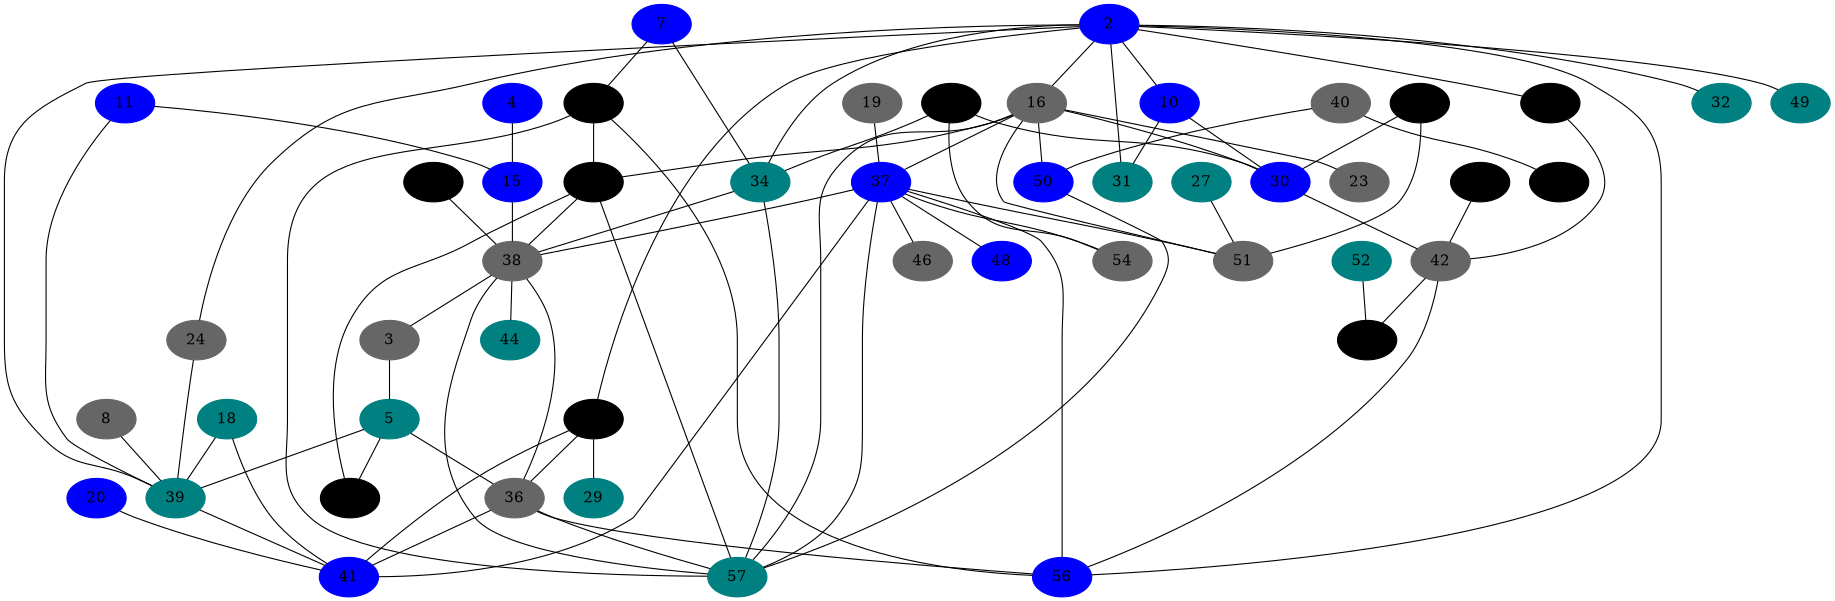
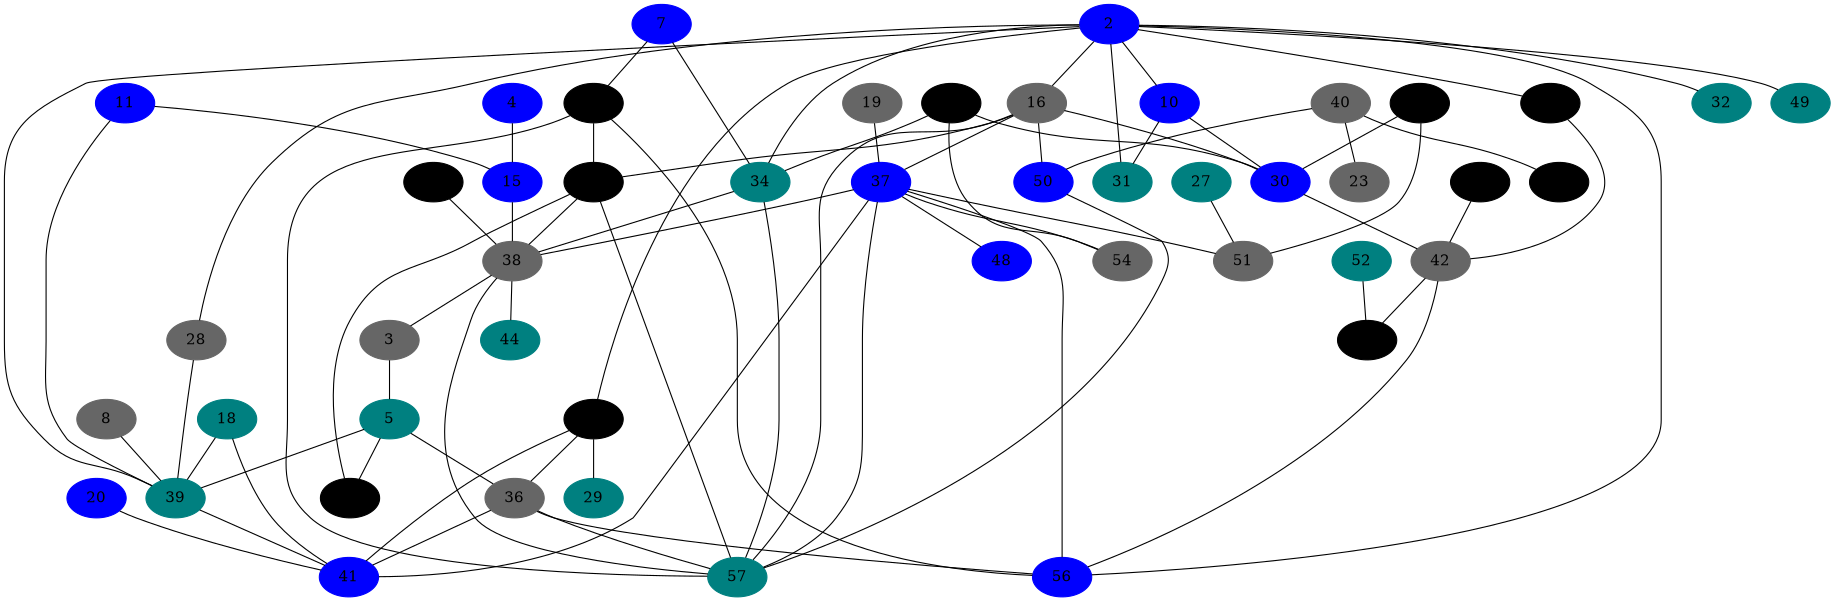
edge "16" -- "23": now "40" -- "23"
edge "16" -- "51": removed
node "46": removed
node "24": label "24" -> "28"
edge "38" -- "36": removed
